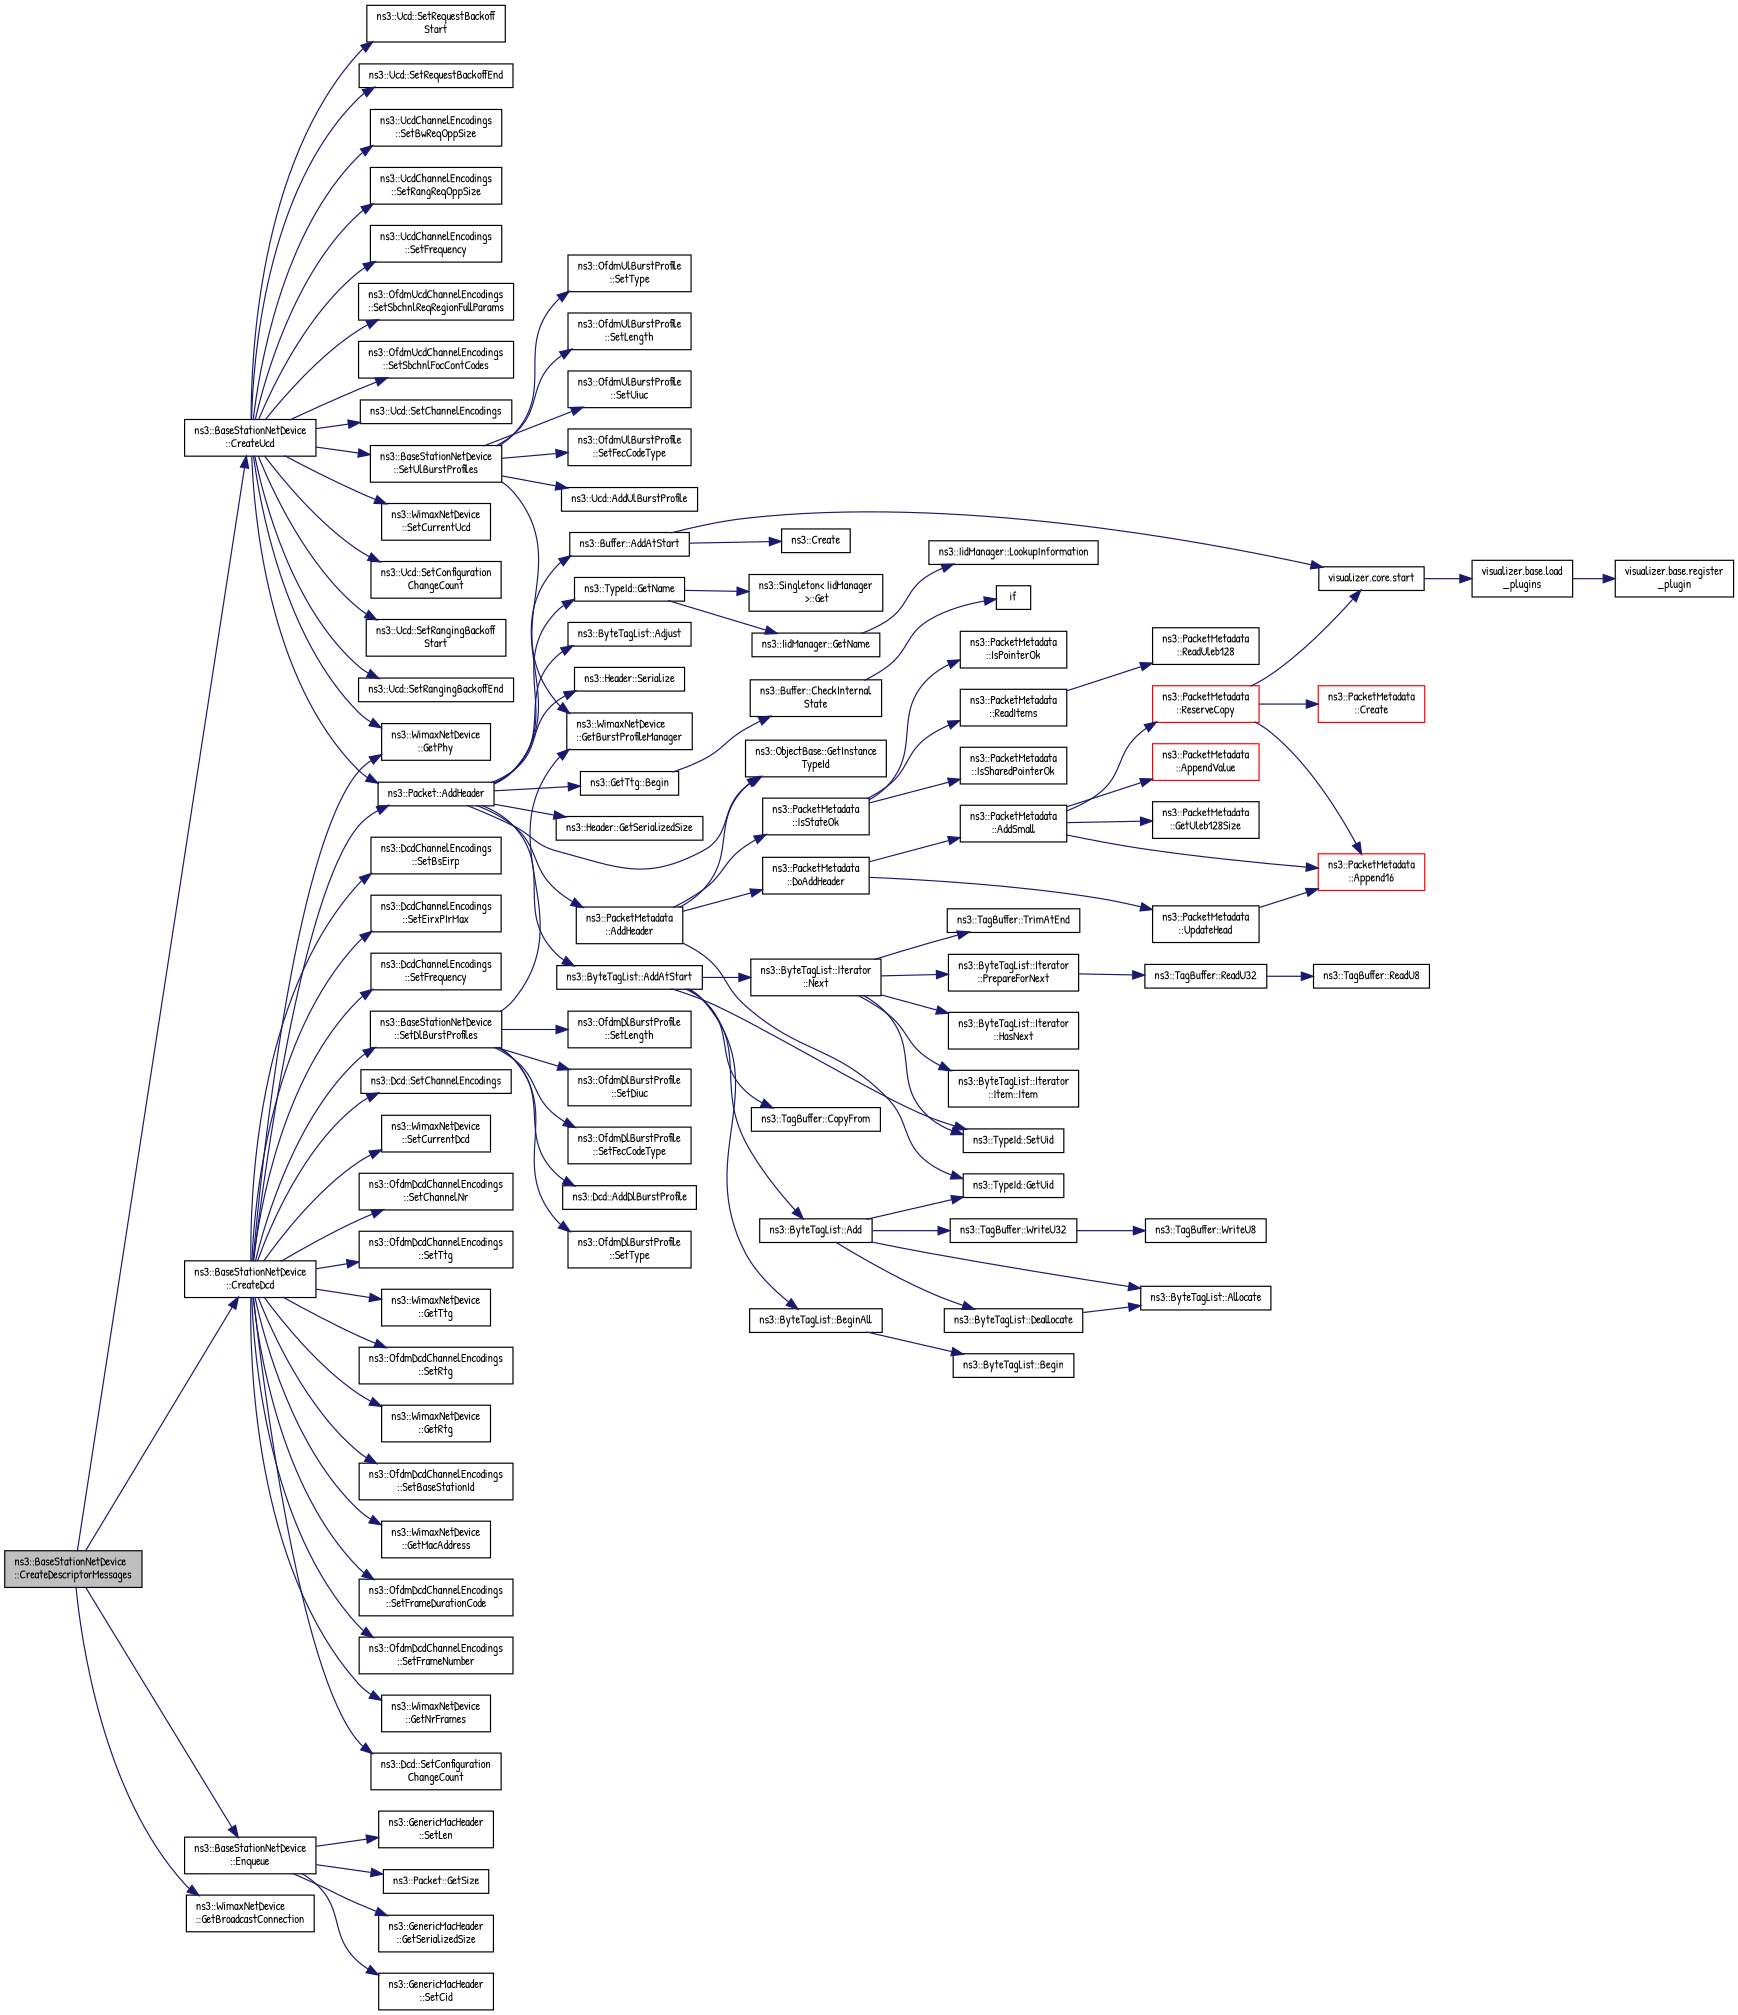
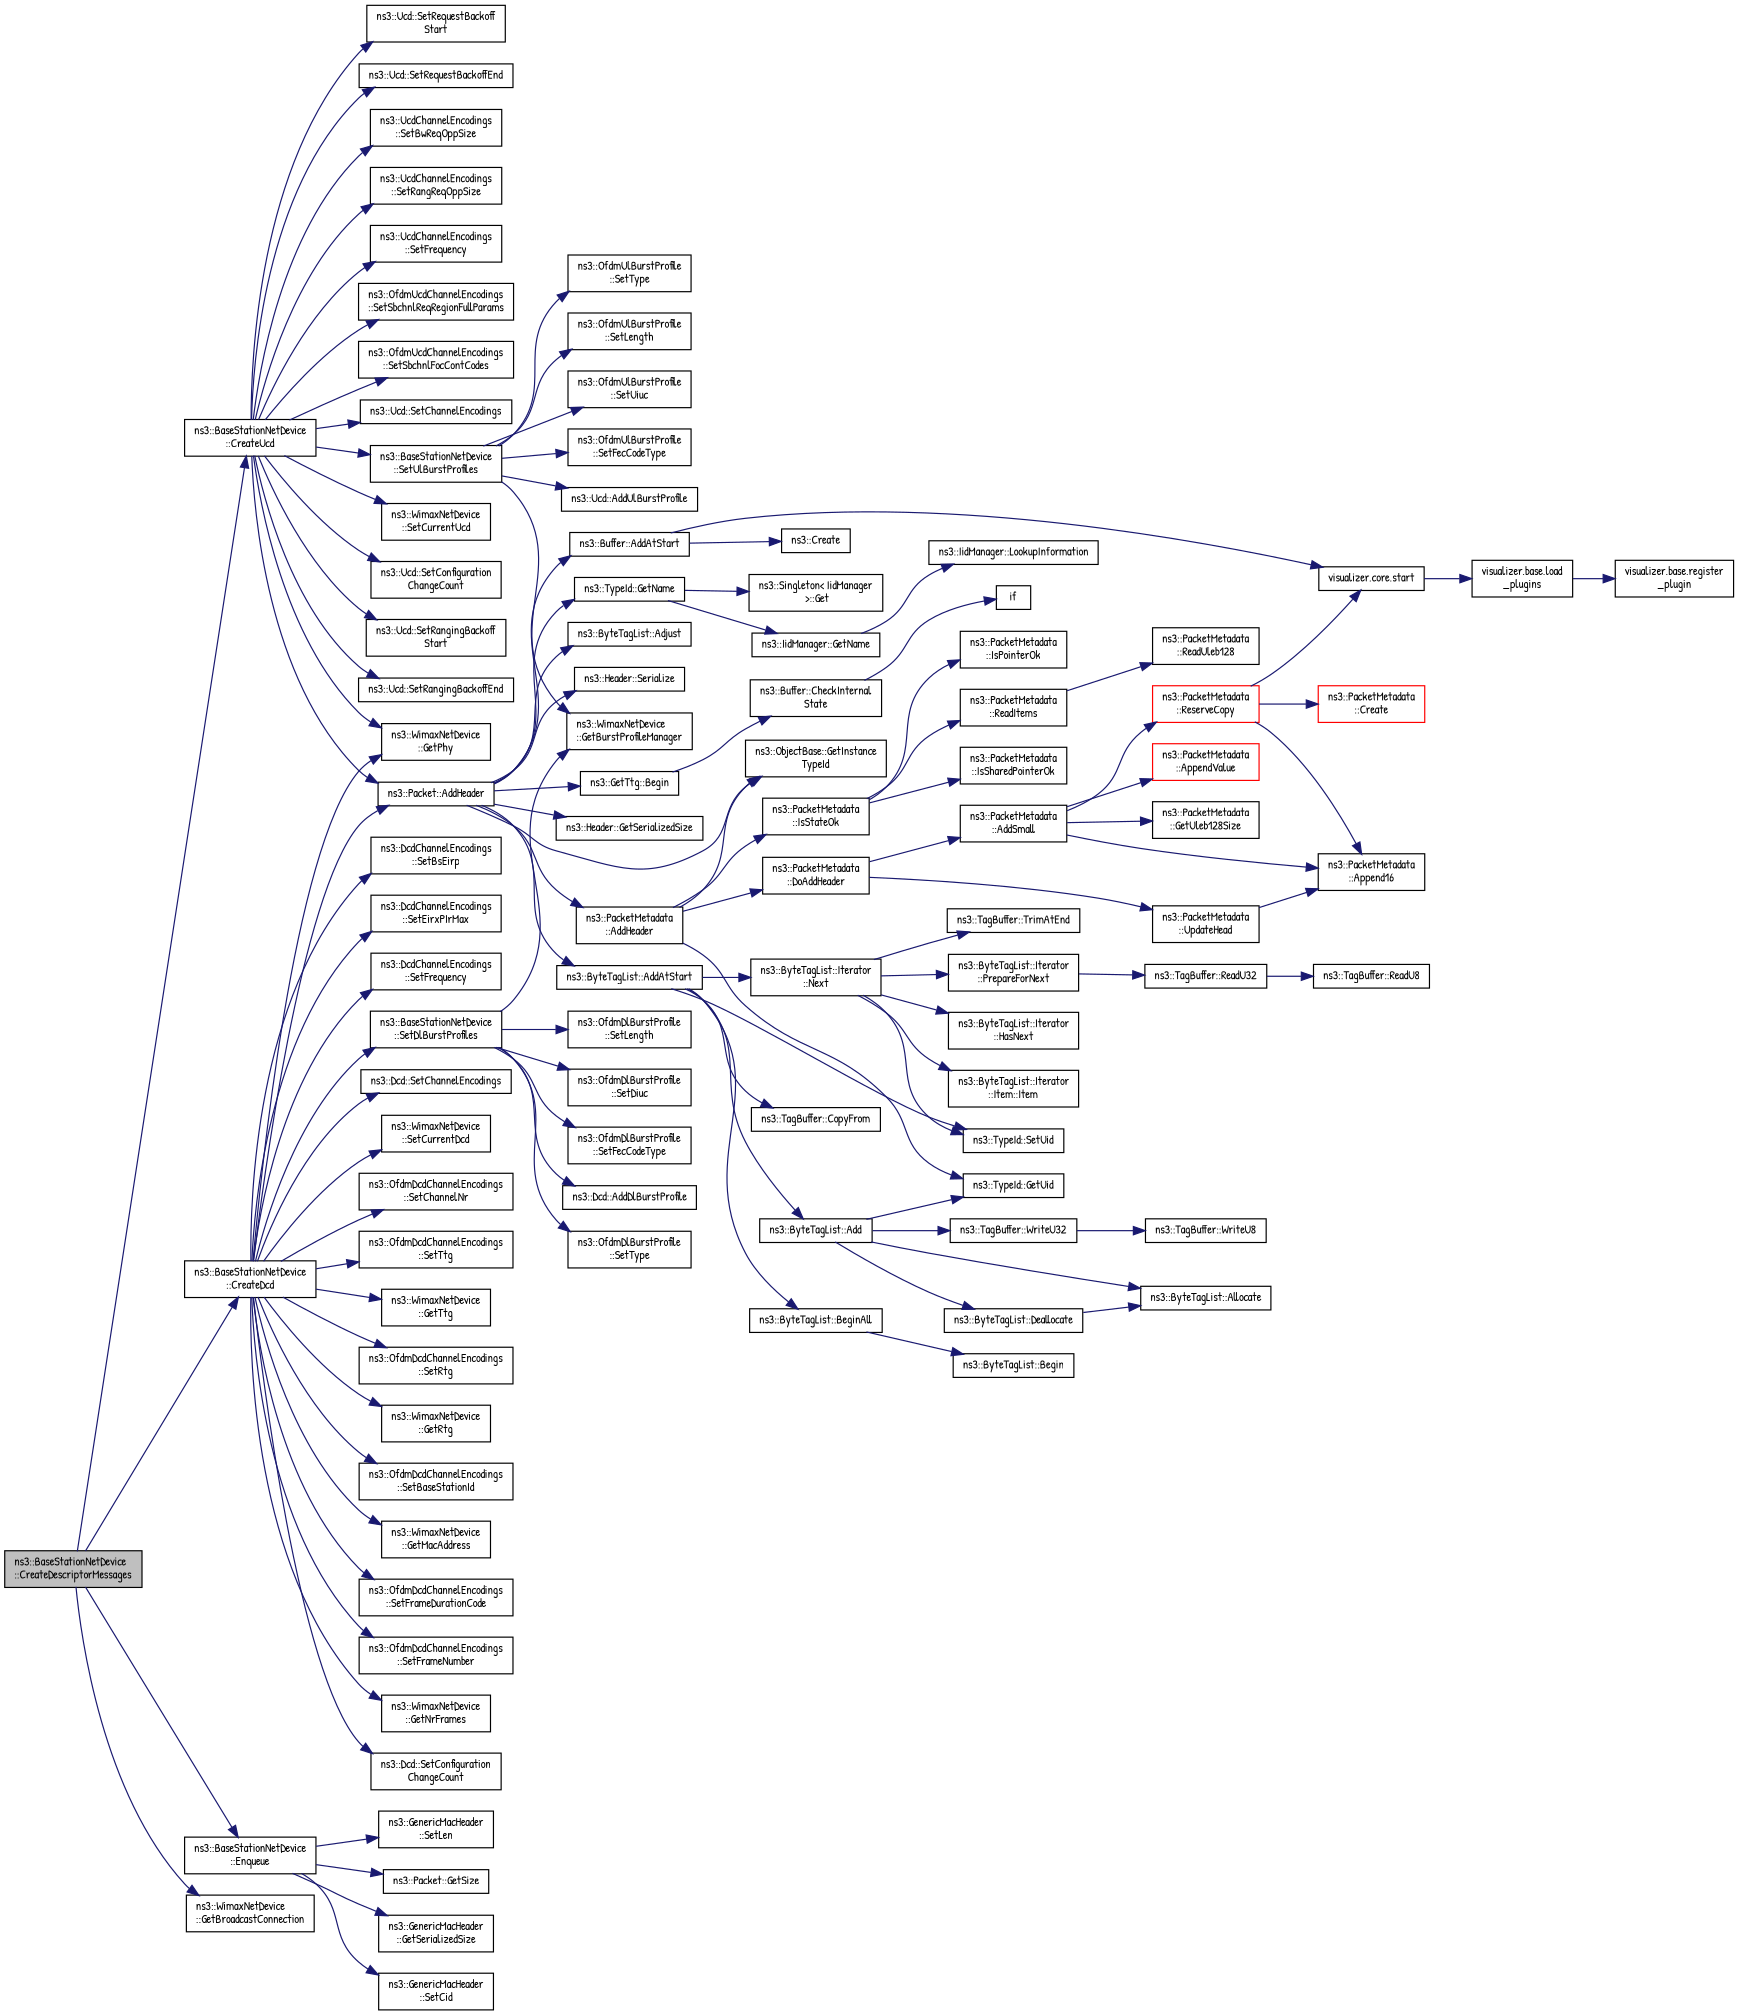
node "ns3::PacketMetadata ::Append16": color red -> black
